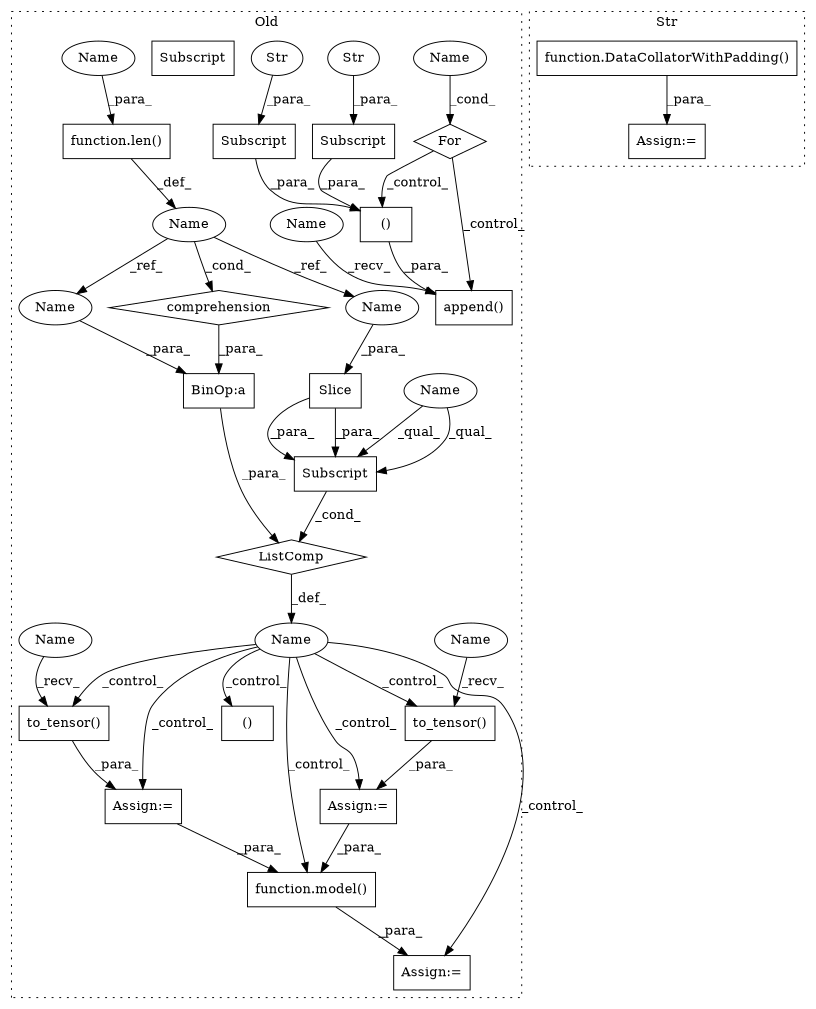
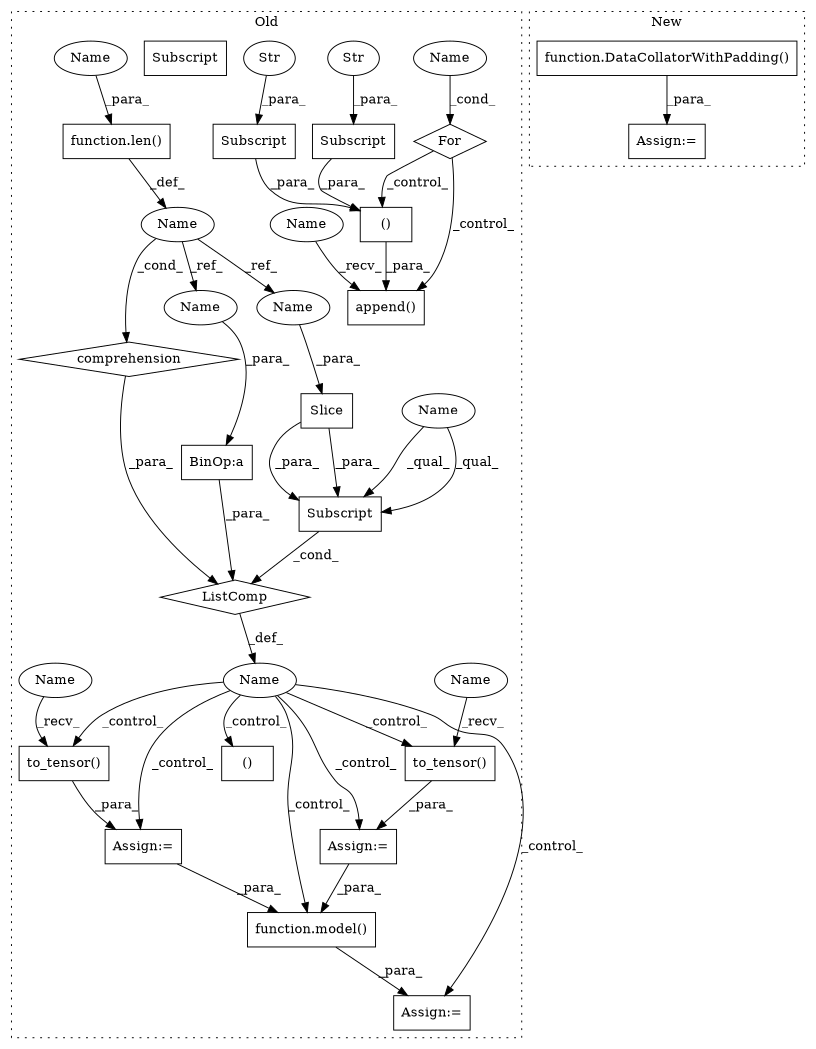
cluster "Str": label "Str" -> "New"
edge "comprehension" -> "BinOp:a": now "comprehension" -> "ListComp"
